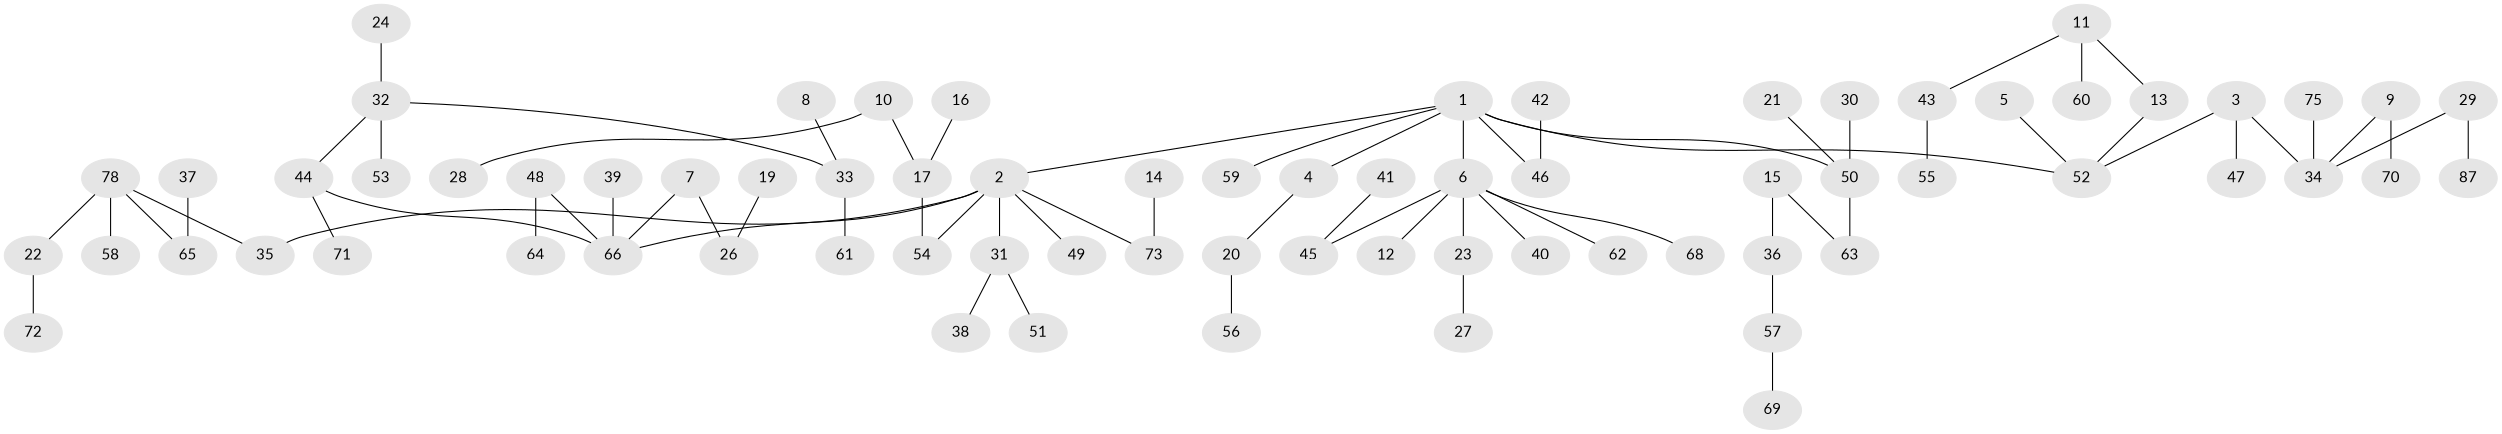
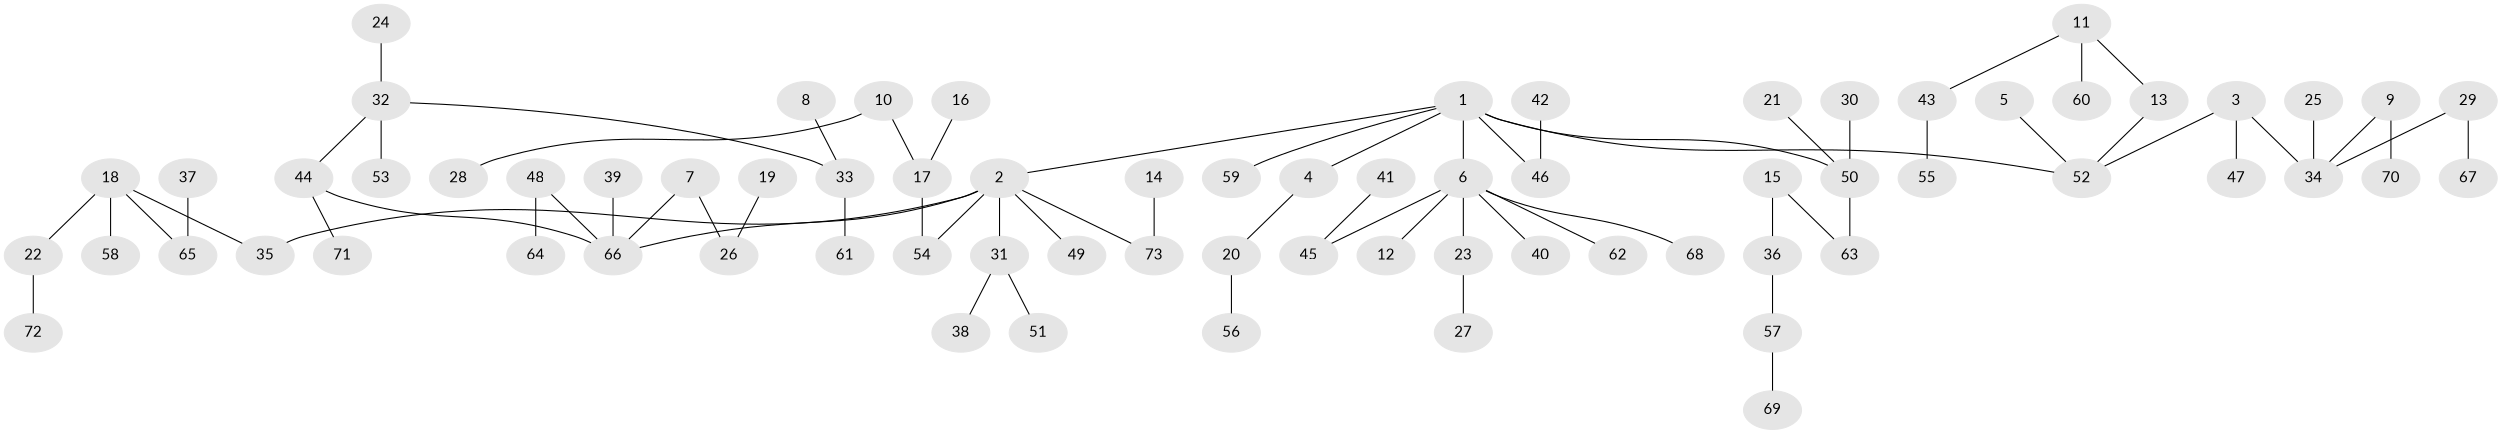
node "75": label "75" -> "25"
node "78": label "78" -> "18"
node "87": label "87" -> "67"
